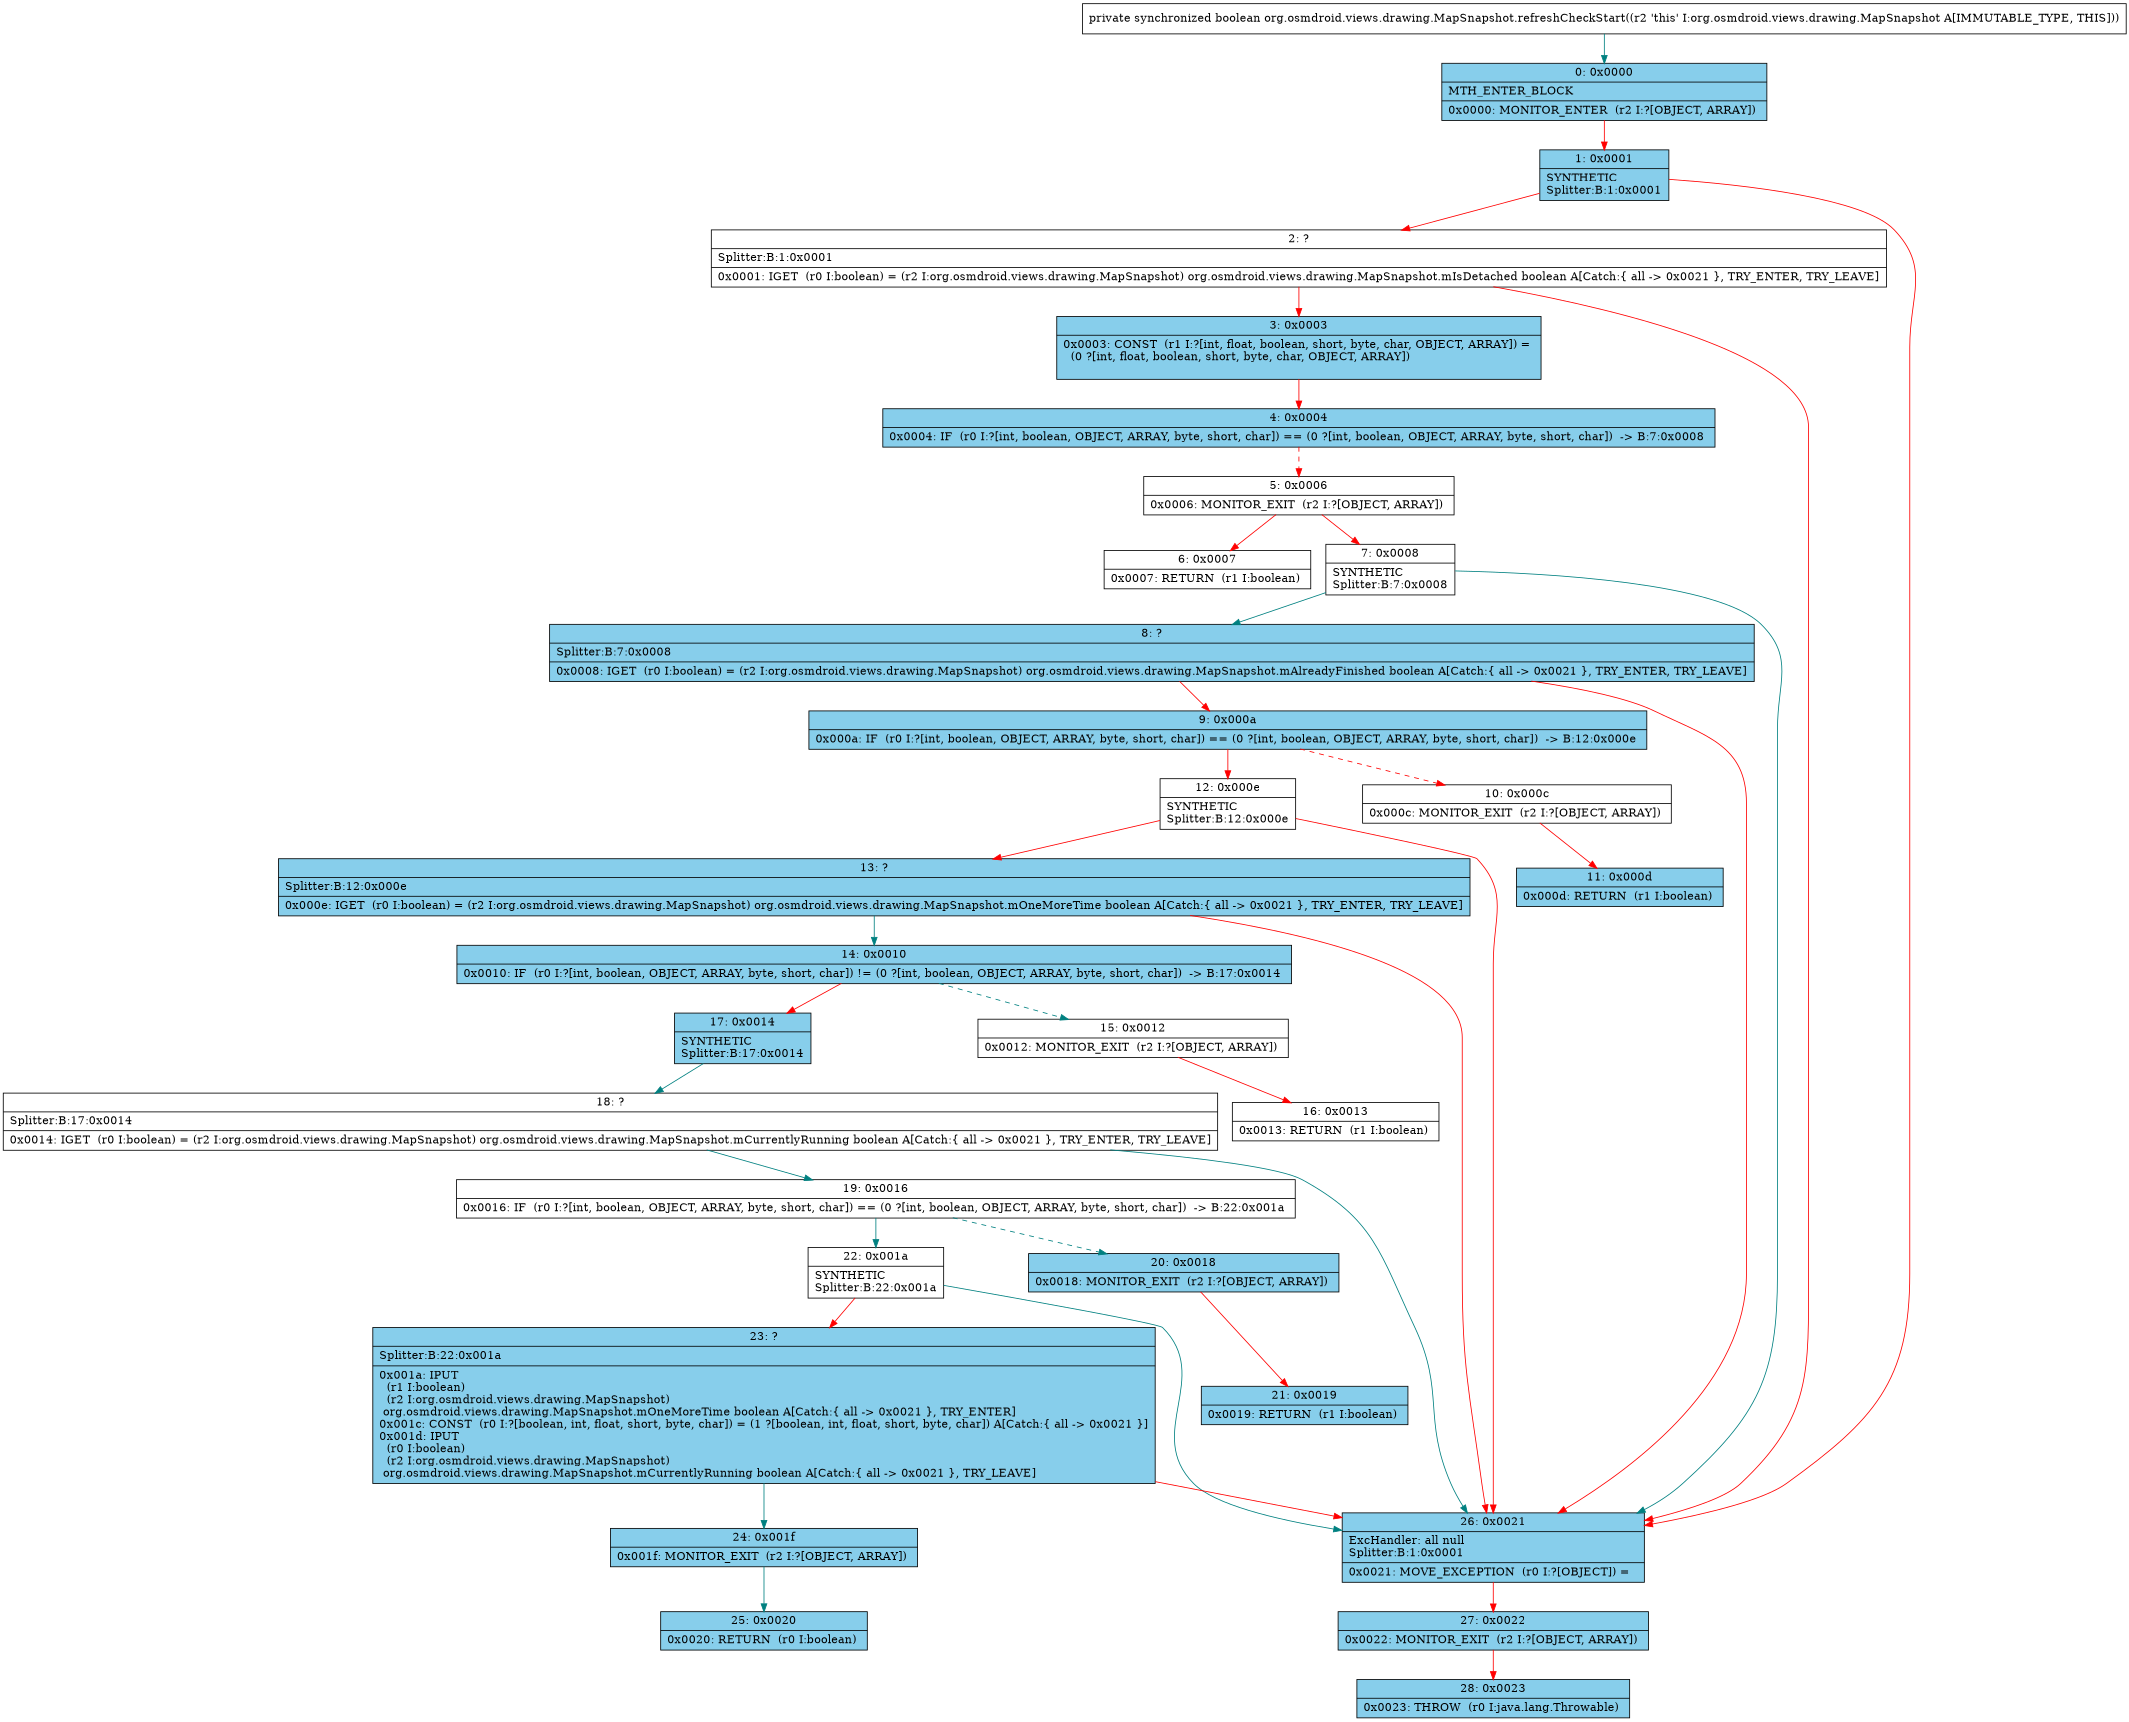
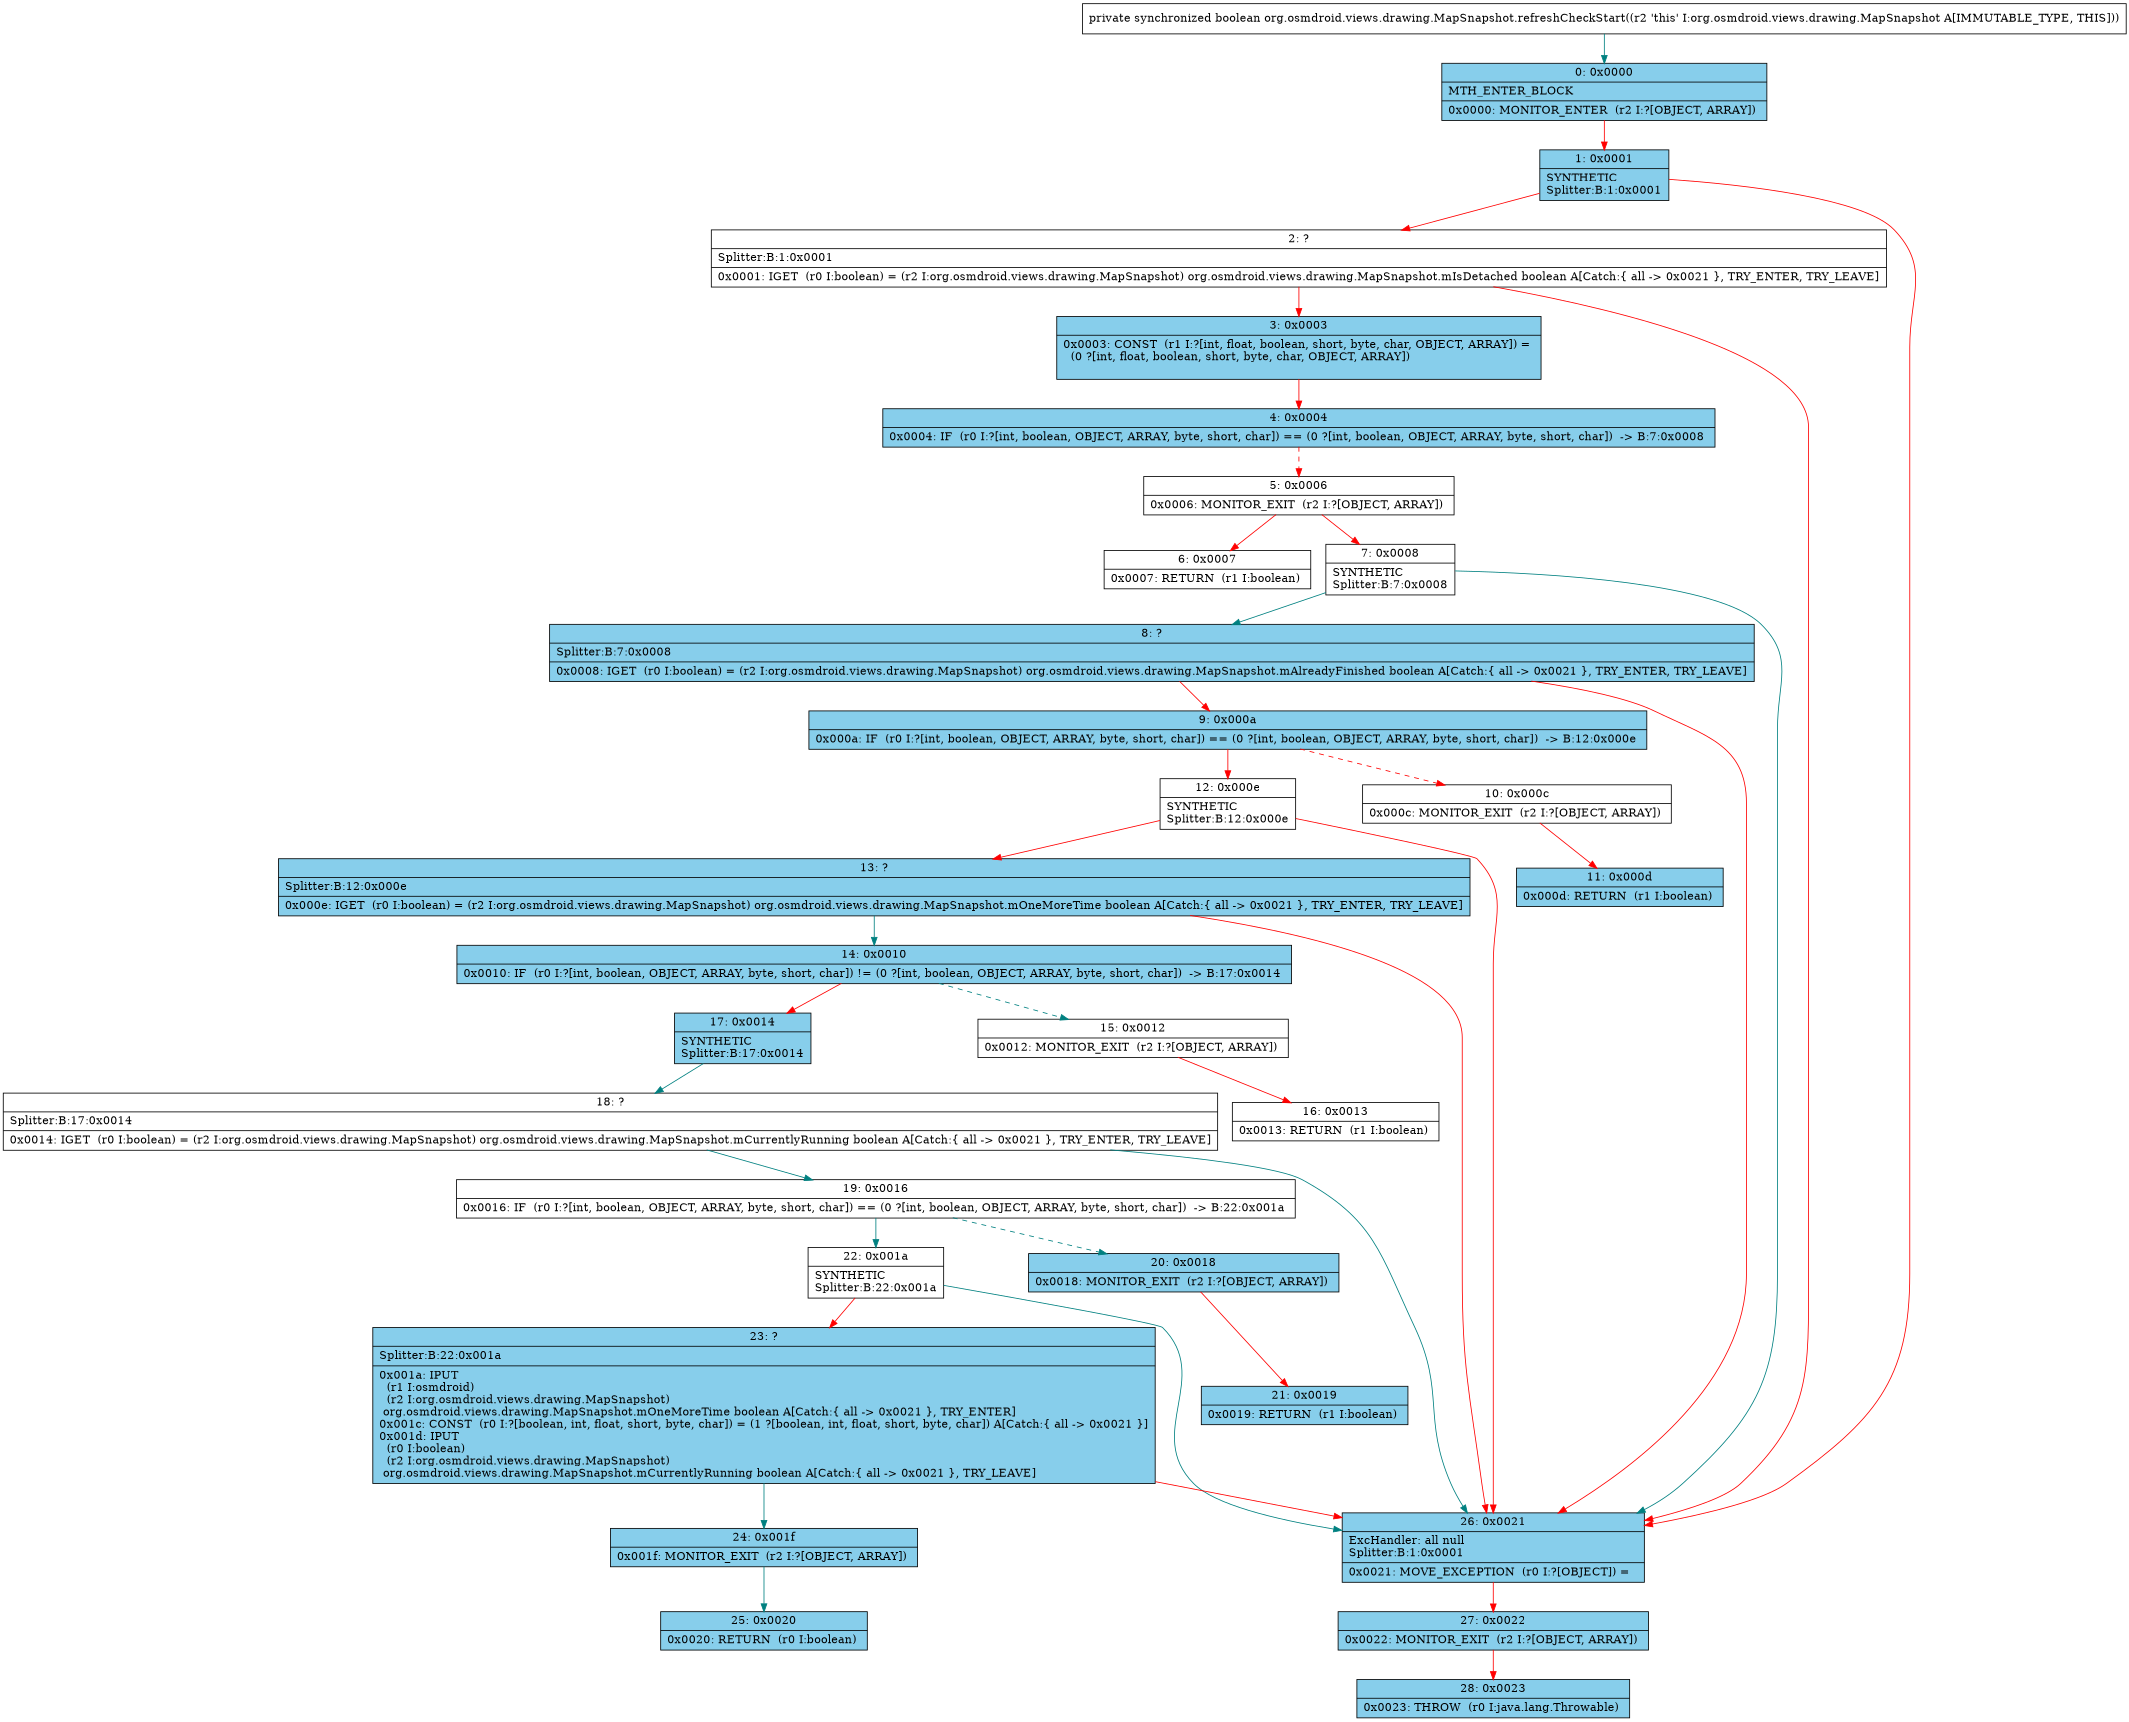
node "23: ?": text "(r1 I:boolean)" -> "(r1 I:osmdroid)"
